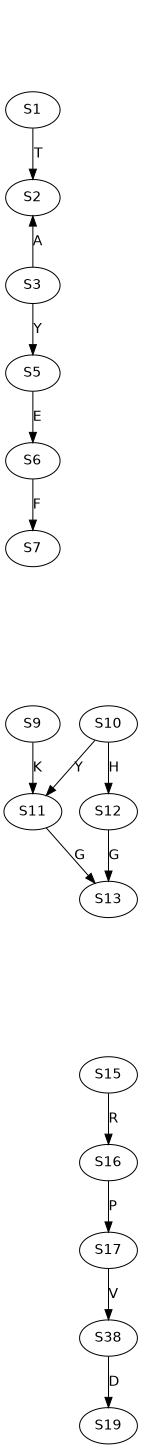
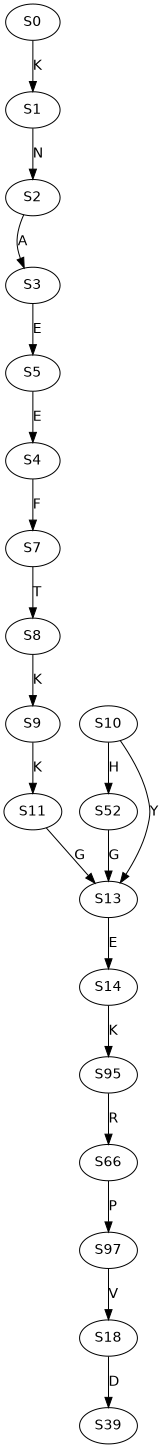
node "S0": added
edge "S1" -> "S2": label "T" -> "N"
edge "S3" -> "S2": reversed
edge "S3" -> "S5": label "Y" -> "E"
node "S6": label "S6" -> "S4"
node "S8": added
edge "S10" -> "S11": now "S10" -> "S13"
node "S12": label "S12" -> "S52"
node "S14": added
node "S15": label "S15" -> "S95"
node "S16": label "S16" -> "S66"
node "S17": label "S17" -> "S97"
node "S38": label "S38" -> "S18"
node "S19": label "S19" -> "S39"
